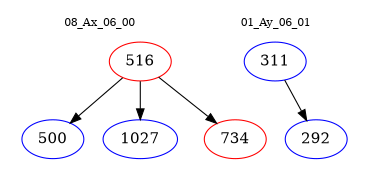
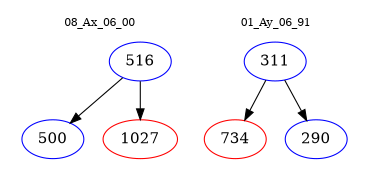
cluster "01_Ay_06_01": label "01_Ay_06_01" -> "01_Ay_06_91"
node "516": color red -> blue
edge "516" -> "734": now "311" -> "734"
node "1027": color blue -> red
node "292": label "292" -> "290"
